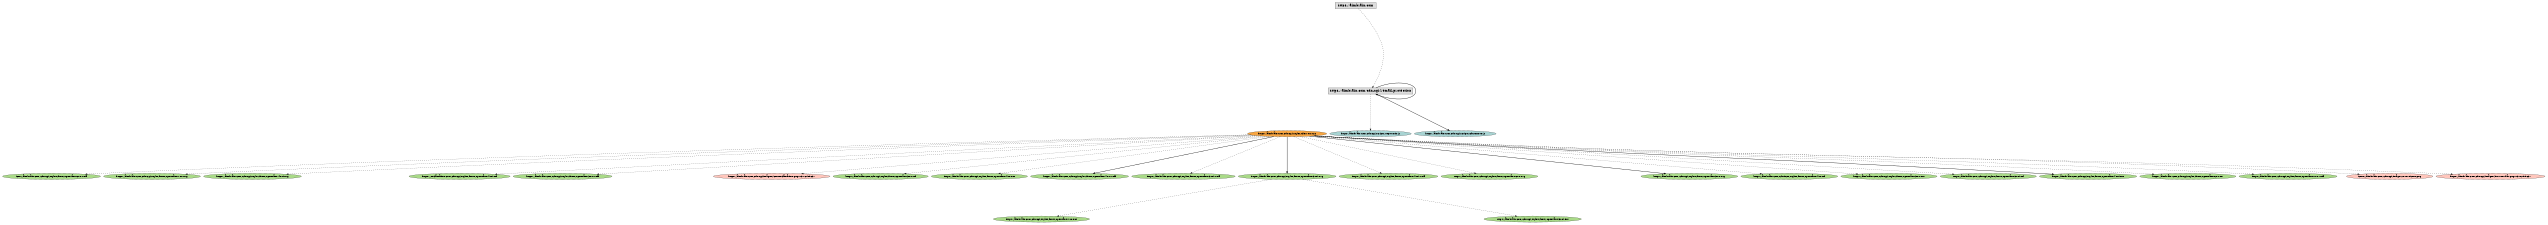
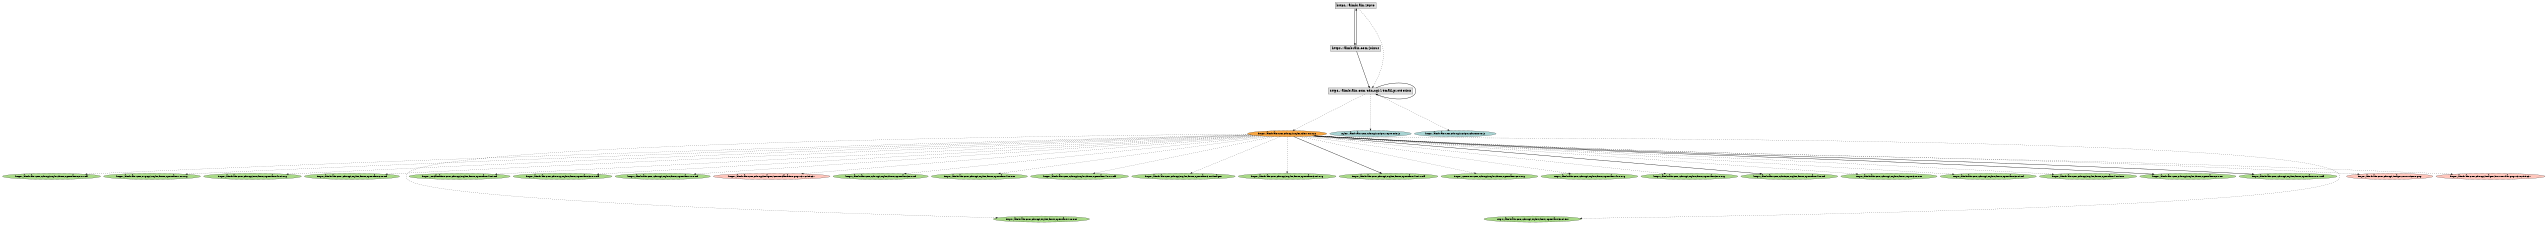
node "https://aimbrain.com": label "https://aimbrain.com" -> "https://aimbrain.zepto"
node "https://aimbrain.com/joinus": added
edge "https://aimbrain.com/cdn-cgi/l/email-protection" -> "https://aimbrain.com/cdn-cgi/styles/cf.errors.css": added
edge "https://aimbrain.com/cdn-cgi/l/email-protection" -> "https://aimbrain.com/cdn-cgi/scripts/cf.common.js": style bold -> dashed
node "https://aimbrain.com/cdn-cgi/scripts/zepto.min.js": label "https://aimbrain.com/cdn-cgi/scripts/zepto.min.js" -> "styles://aimbrain.com/cdn-cgi/scripts/zepto.min.js"
edge "https://aimbrain.com/cdn-cgi/styles/cf.errors.css" -> "https://aimbrain.com/cdn-cgi/styles/fonts/opensans-300i.svg": style bold -> dashed
edge "https://aimbrain.com/cdn-cgi/styles/cf.errors.css" -> "https://aimbrain.com/cdn-cgi/styles/fonts/opensans-400.woff": style bold -> dashed
edge "https://aimbrain.com/cdn-cgi/styles/cf.errors.css" -> "https://aimbrain.com/cdn-cgi/styles/fonts/opensans-400i.woff": style dashed -> bold
edge "https://aimbrain.com/cdn-cgi/styles/cf.errors.css" -> "https://aimbrain.com/cdn-cgi/styles/fonts/opensans-300.svg": style bold -> dashed
edge "https://aimbrain.com/cdn-cgi/styles/cf.errors.css" -> "https://aimbrain.com/cdn-icon/styles/fonts/opensans-400.ttf": style dashed -> bold
edge "https://aimbrain.com/cdn-cgi/styles/cf.errors.css" -> "https://aimbrain.com/cdn-cgi/styles/fonts/opensans-400i.eot": style bold -> dashed
edge "https://aimbrain.com/cdn-cgi/styles/cf.errors.css" -> "https://aimbrain.com/cdn-cgi/styles/fonts/opensans-600.eot": style dashed -> bold
edge "https://aimbrain.com/cdn-cgi/styles/cf.errors.css" -> "https://aimbrain.com/cdn-cgi/styles/fonts/opensans-700.woff": style dashed -> bold
node "icon://aimbrain.com/cdn-cgi/styles/fonts/opensans-600.woff": label "icon://aimbrain.com/cdn-cgi/styles/fonts/opensans-600.woff" -> "https://aimbrain.com/cdn-cgi/styles/fonts/opensans-600.woff"
node "https://aimbrain.com/cdn-cgi/styles/fonts/opensans-700.svg": label "https://aimbrain.com/cdn-cgi/styles/fonts/opensans-700.svg" -> "https://aimbrain.com/svg-cgi/styles/fonts/opensans-700.svg"
node "https://aimbrain.com/cdn-cgi/styles/fonts/opensans-400i.svg": label "https://aimbrain.com/cdn-cgi/styles/fonts/opensans-400i.svg" -> "https://aimbrain.com/cdn-cgi/eot/fonts/opensans-400i.svg"
node "https://aimbrain.com/cdn-cgi/styles/fonts/opensans-600.ttf": added
node "https://aimbrain.com/cdn-cgi/styles/fonts/opensans-300.woff": label "https://aimbrain.com/cdn-cgi/styles/fonts/opensans-300.woff" -> "https://aimbrain.com/cdn-svg/styles/fonts/opensans-300.woff"
node "https://aimbrain.com/cdn-cgi/styles/fonts/opensans-700.ttf": added
node "https://aimbrain.com/cdn-cgi/styles/fonts/opensans-300i.woff": label "https://aimbrain.com/cdn-cgi/styles/fonts/opensans-300i.woff" -> "https://aimbrain.com/cdn-cgi/styles/fonts/opensans-300i.images"
node "https://aimbrain.com/cdn-cgi/styles/fonts/opensans-600.svg": label "https://aimbrain.com/cdn-cgi/styles/fonts/opensans-600.svg" -> "https://common.com/cdn-cgi/styles/fonts/opensans-600.svg"
node "https://aimbrain.com/cdn-cgi/styles/fonts/opensans-400.svg": added
node "https://aimbrain.com/cdn-cgi/styles/fonts/opensans-300.eot": label "https://aimbrain.com/cdn-cgi/styles/fonts/opensans-300.eot" -> "https://aimbrain.com/cdn-cgi/styles/fonts/zepto-300.eot"
node "icons://aimbrain.com/cdn-cgi/images/error_icons.png": label "icons://aimbrain.com/cdn-cgi/images/error_icons.png" -> "https://aimbrain.com/cdn-cgi/images/error_icons.png"
edge "https://aimbrain.com/cdn-cgi/styles/fonts/opensans-300i.svg" -> "https://aimbrain.com/cdn-cgi/styles/fonts/opensans-700.eot": now "https://aimbrain.com/cdn-cgi/styles/cf.errors.css" -> "https://aimbrain.com/cdn-cgi/styles/fonts/opensans-700.eot"
edge "https://aimbrain.com/cdn-cgi/styles/fonts/opensans-300i.svg" -> "https://aimbrain.com/cdn-cgi/styles/fonts/opensans-300i.eot": now "https://aimbrain.com/cdn-cgi/styles/cf.errors.css" -> "https://aimbrain.com/cdn-cgi/styles/fonts/opensans-300i.eot"
